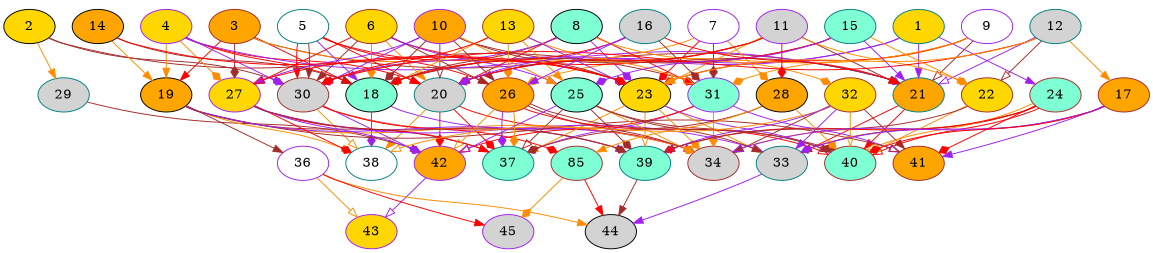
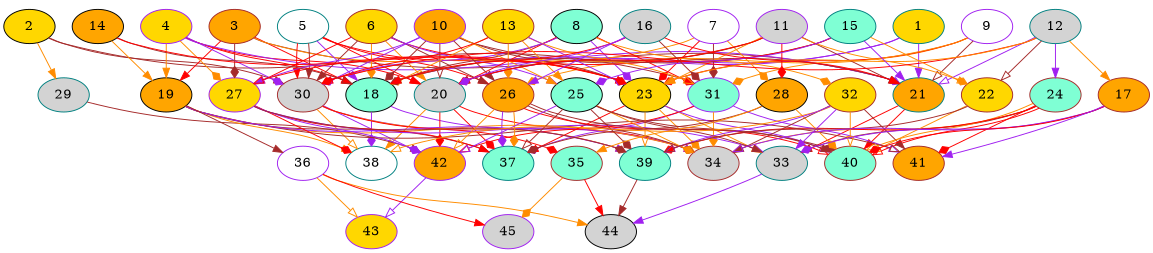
edge "1" -> "24": now "12" -> "24"
edge "23" -> "37": color darkorange -> red
node "85": label "85" -> "35"
